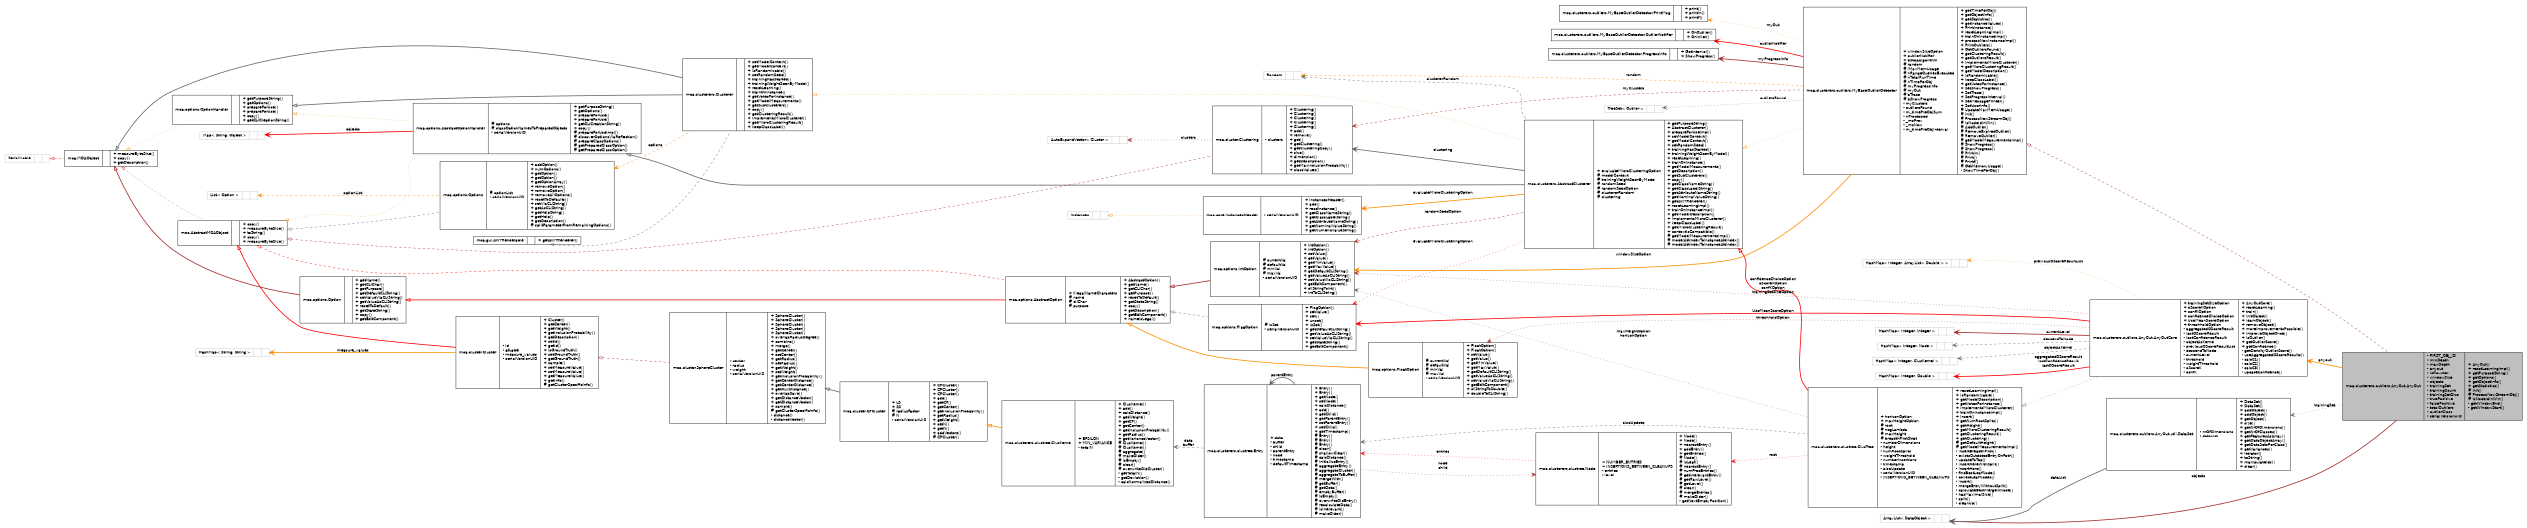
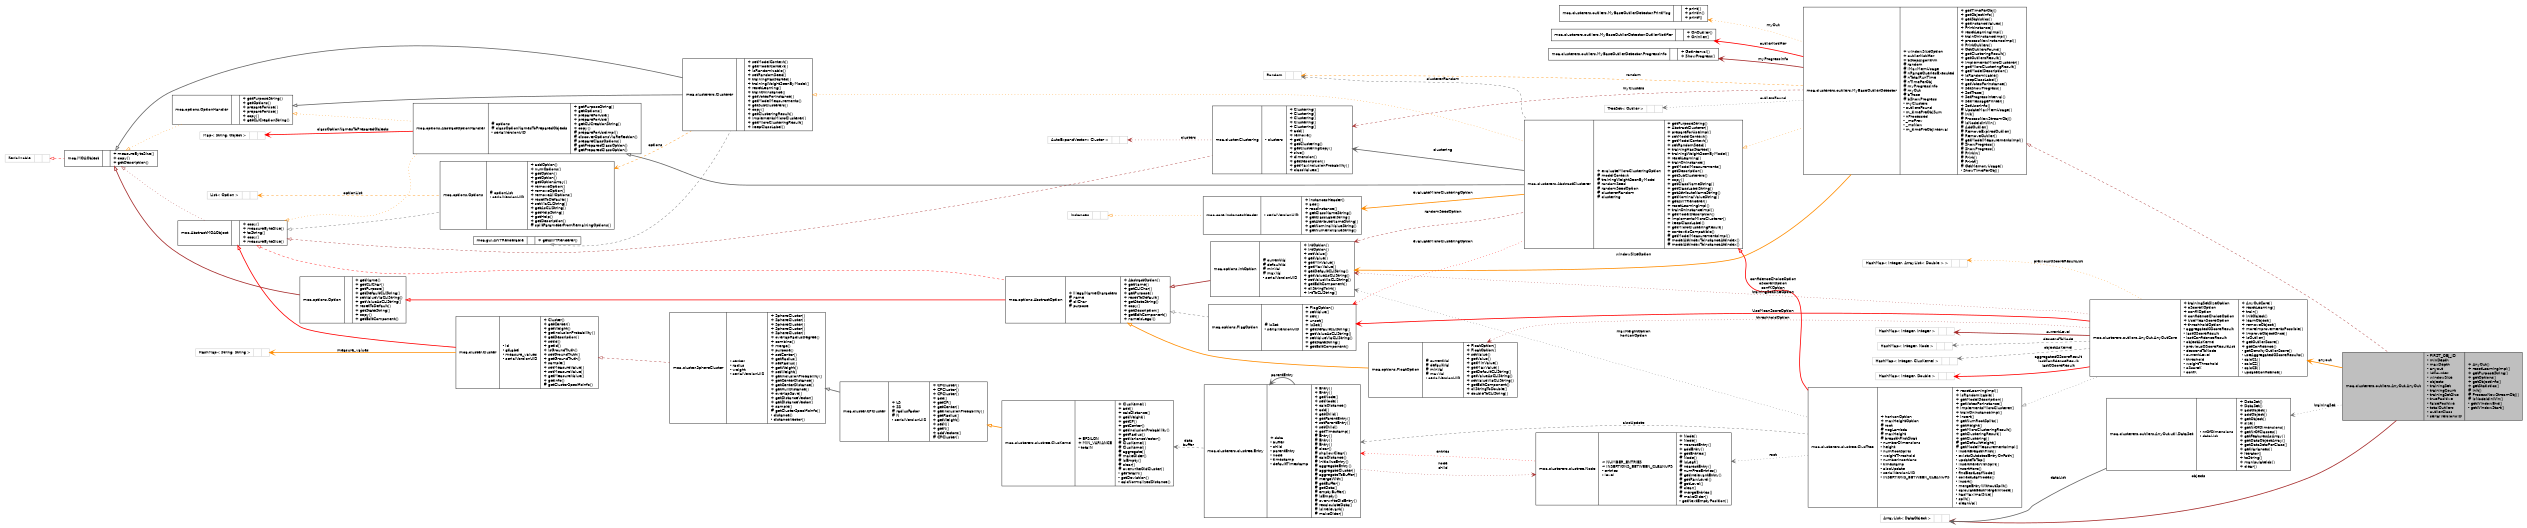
edge "moa.options.AbstractOptionHandler" -> "Map< String, Object >": label "objects" -> "classOptionNamesToPreparedObjects"
node "moa.cluster.SphereCluster": text "+ getCenter()" -> "+ purpose()"
edge "moa.clusterers.clustree.ClusTree" -> "moa.clusterers.clustree.Node": color red -> gray40
